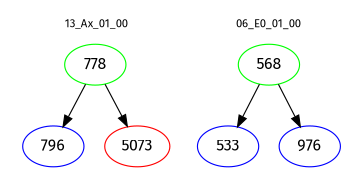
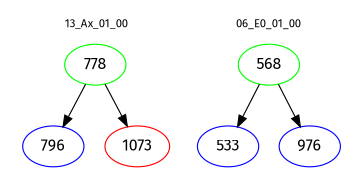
node "5073": label "5073" -> "1073"
